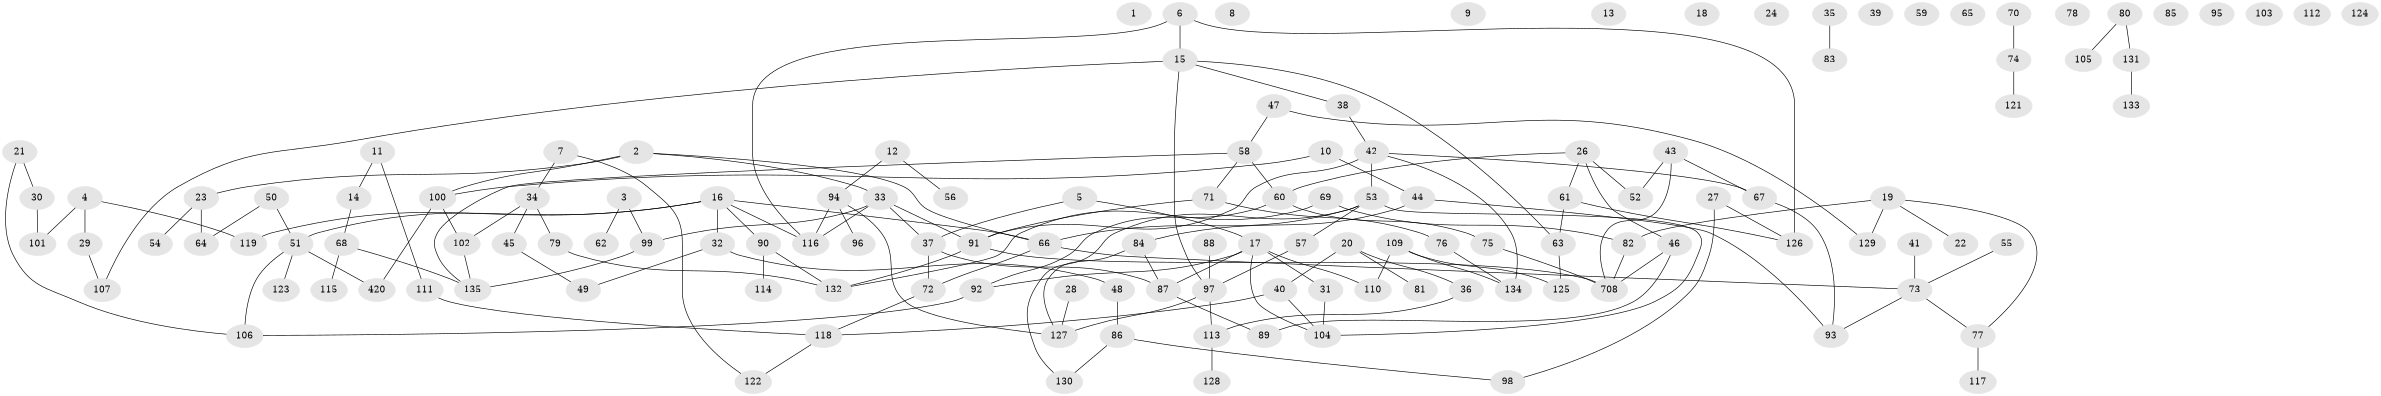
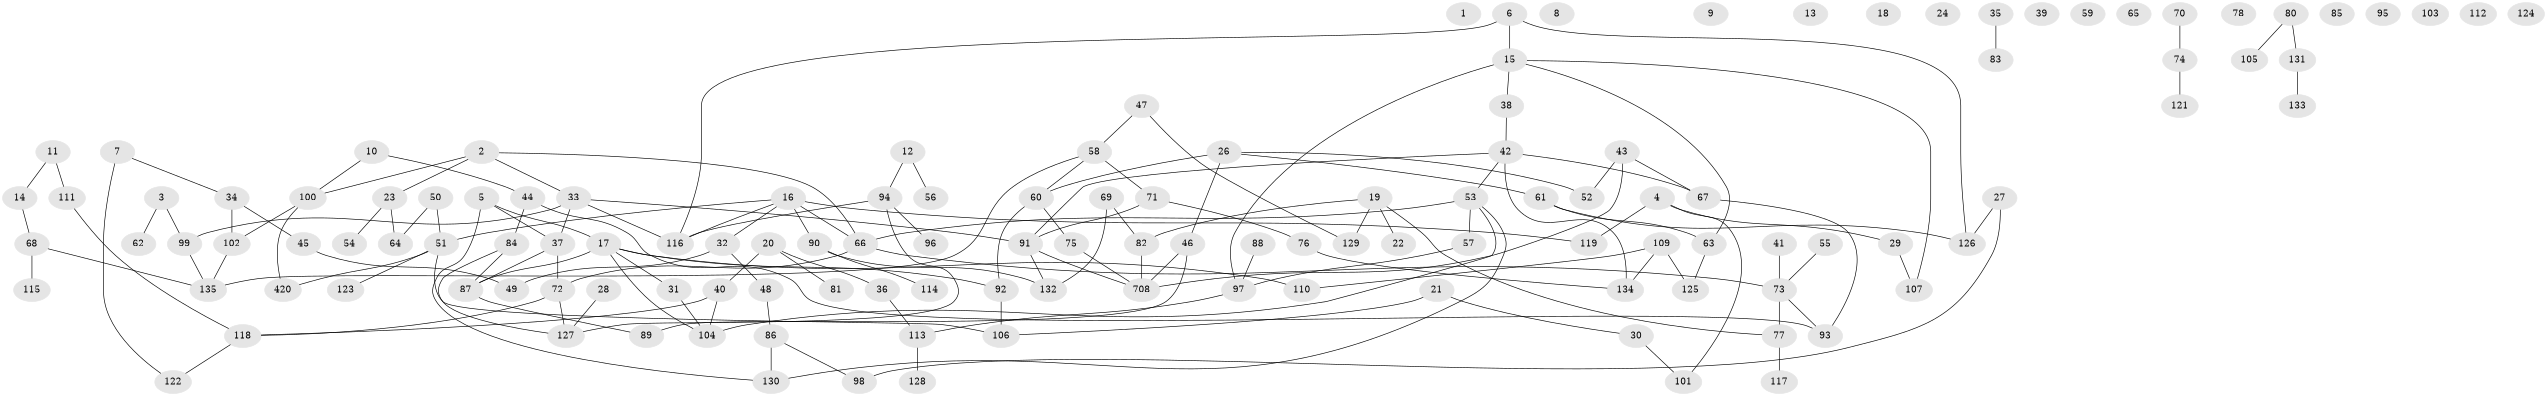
node "79": removed
edge "97" -- "127": now "72" -- "127"
edge "5" -- "130": added
